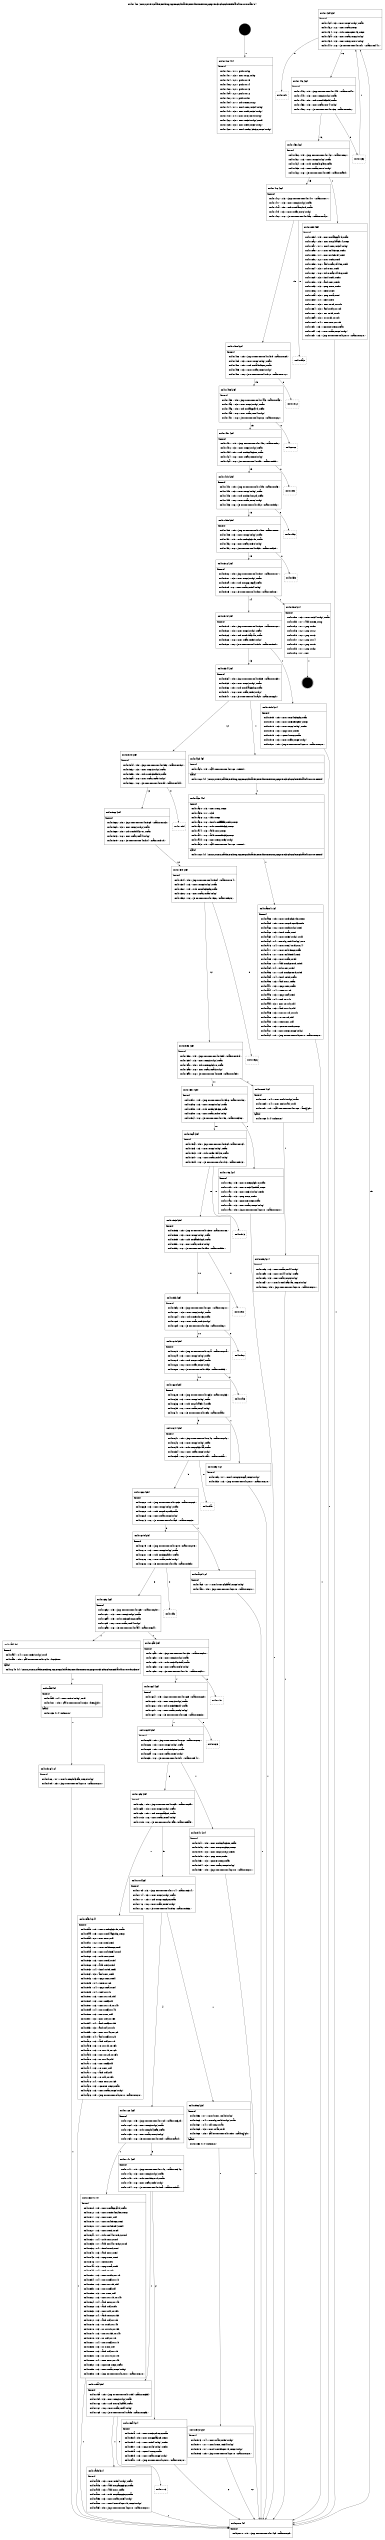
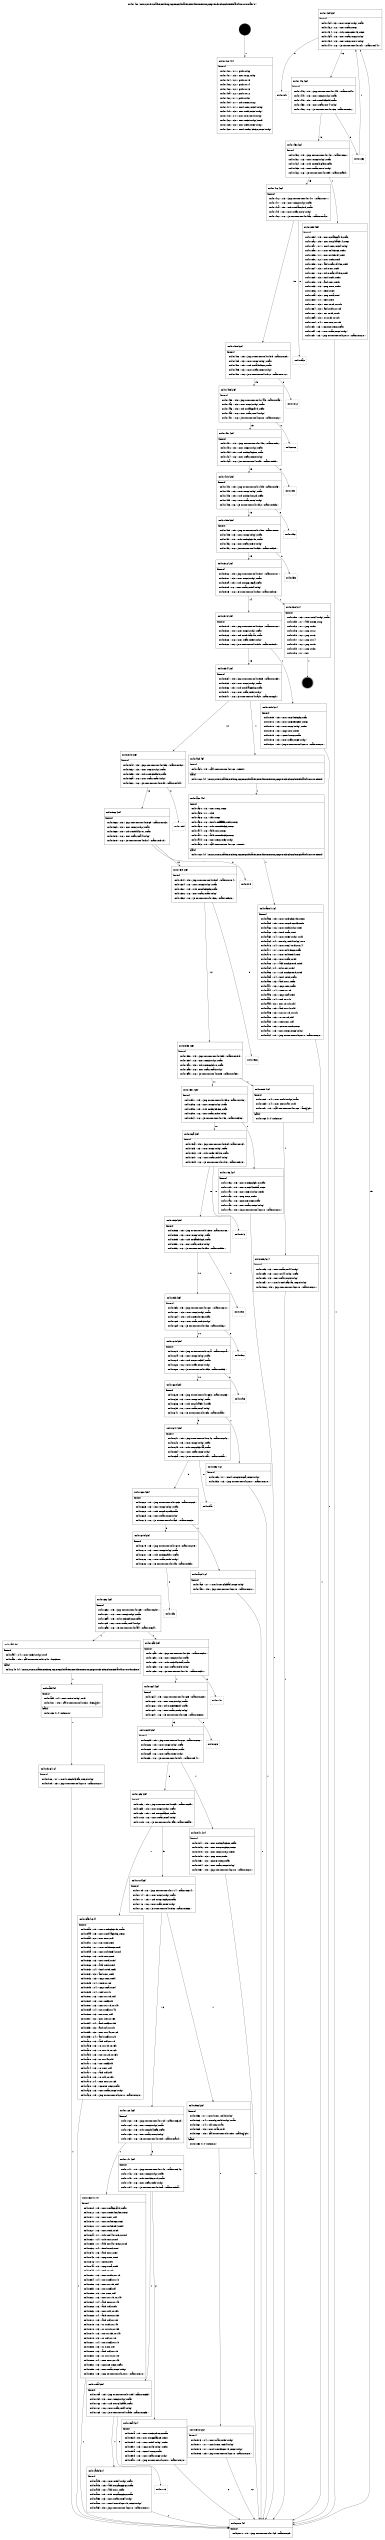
node "0x401f1d": added
edge "0x401679 [25]" -> "0x401692 [25]": removed, label "8"
edge "0x4016c4 [25]" -> "0x4016dd [25]": label " 7" -> " 13"
edge "0x40170f [25]" -> "0x401728 [25]": label " 4" -> " 16"
